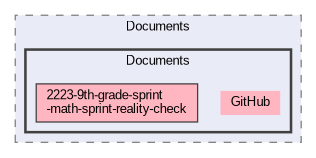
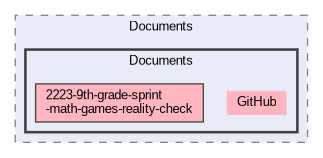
node "2223-9th-grade-sprint -math-sprint-reality-check": label "2223-9th-grade-sprint -math-sprint-reality-check" -> "2223-9th-grade-sprint -math-games-reality-check"
